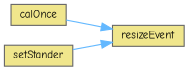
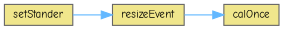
edge "calOnce" -> "resizeEvent": reversed
